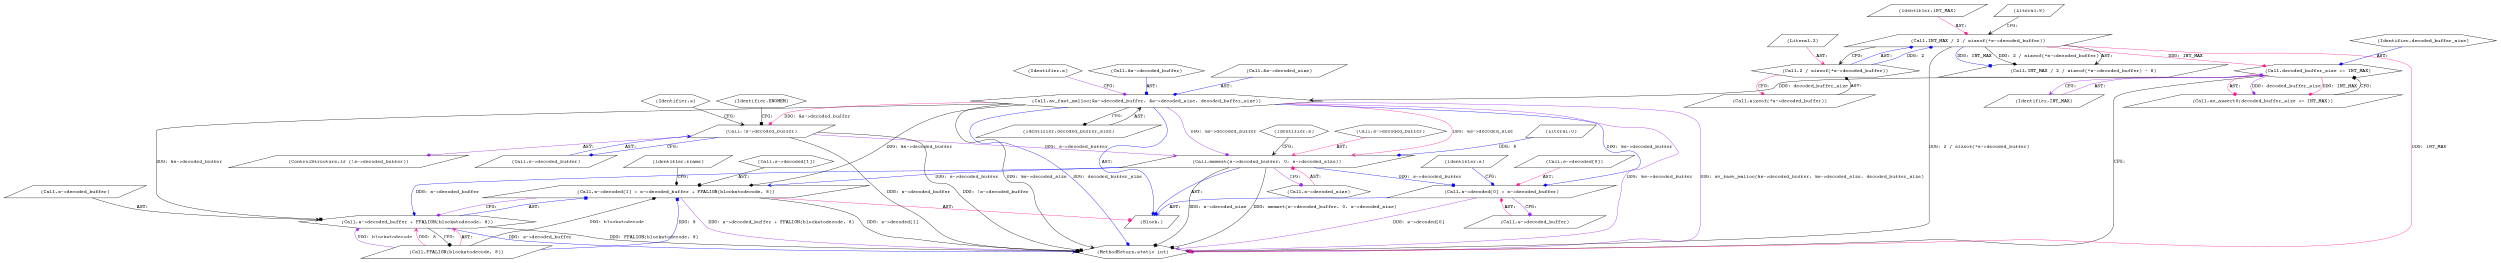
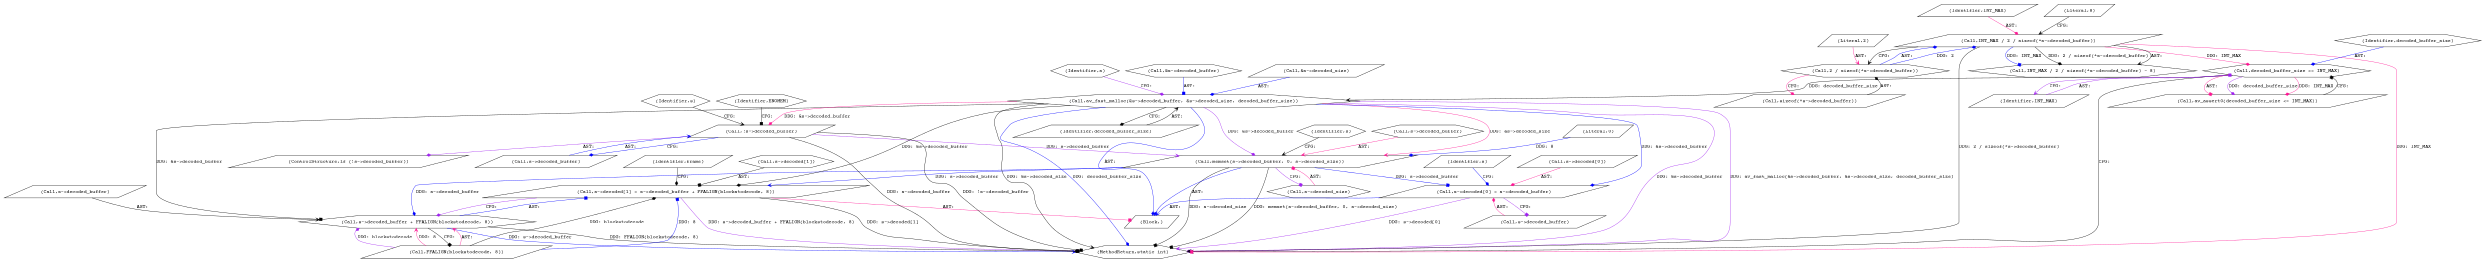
node "(Call,INT_MAX / 2 / sizeof(*s->decoded_buffer) - 8)": shape parallelogram -> hexagon
